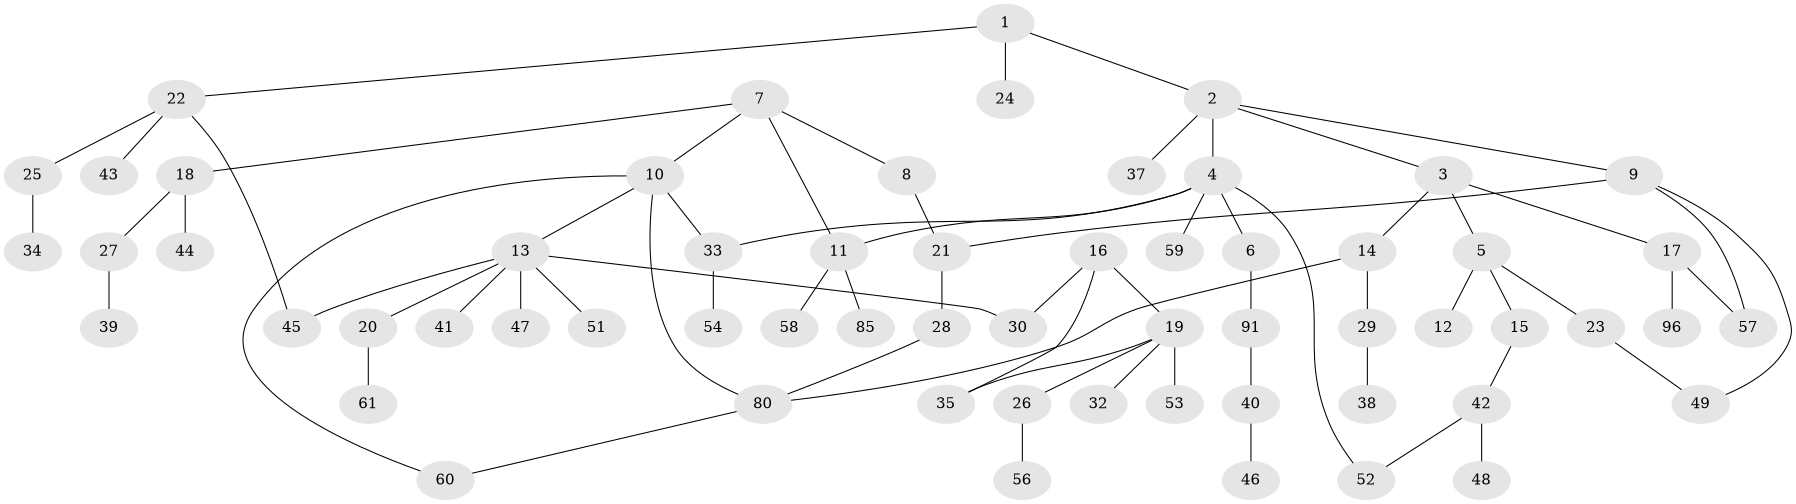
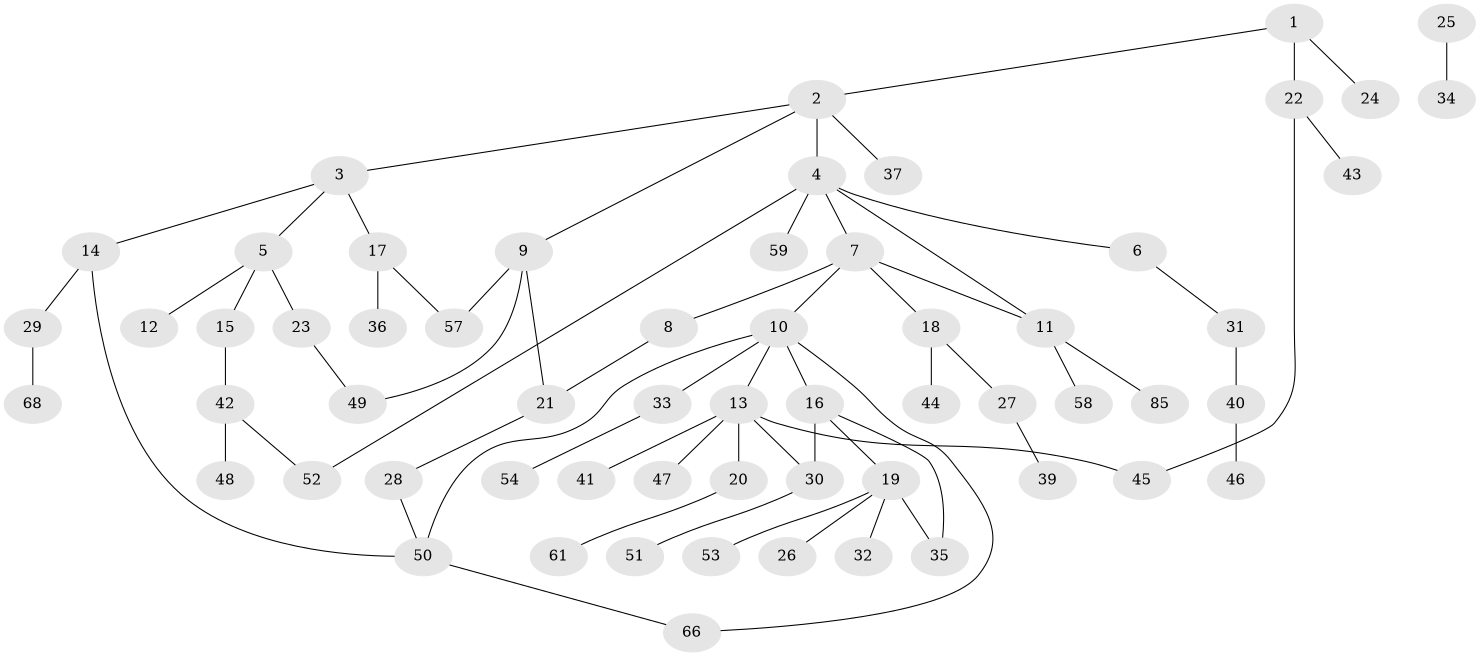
edge "22" -- "25": removed
edge "4" -- "33": now "4" -- "7"
edge "13" -- "51": now "30" -- "51"
node "91": label "91" -> "31"
node "96": label "96" -> "36"
edge "10" -- "16": added
node "80": label "80" -> "50"
node "38": label "38" -> "68"
node "60": label "60" -> "66"
node "56": removed
